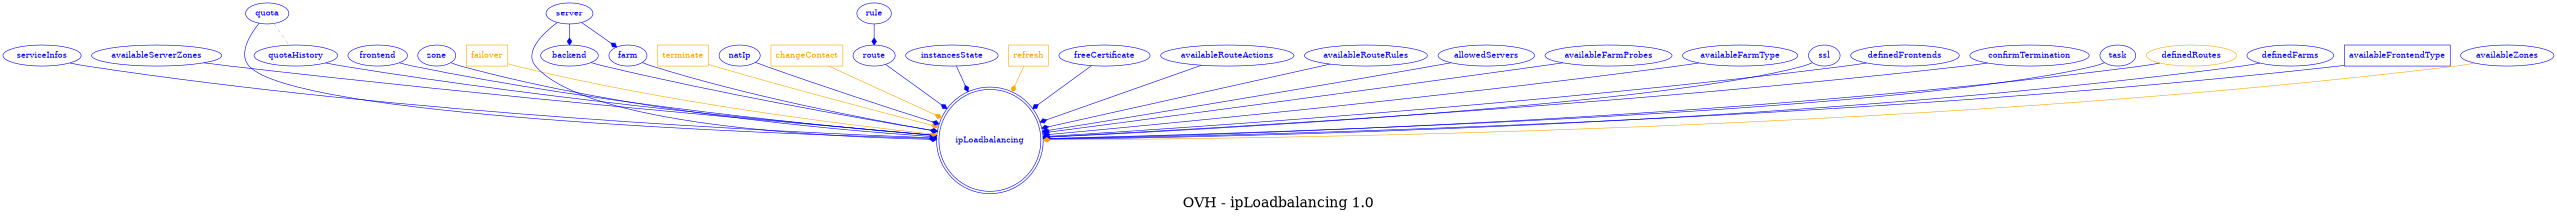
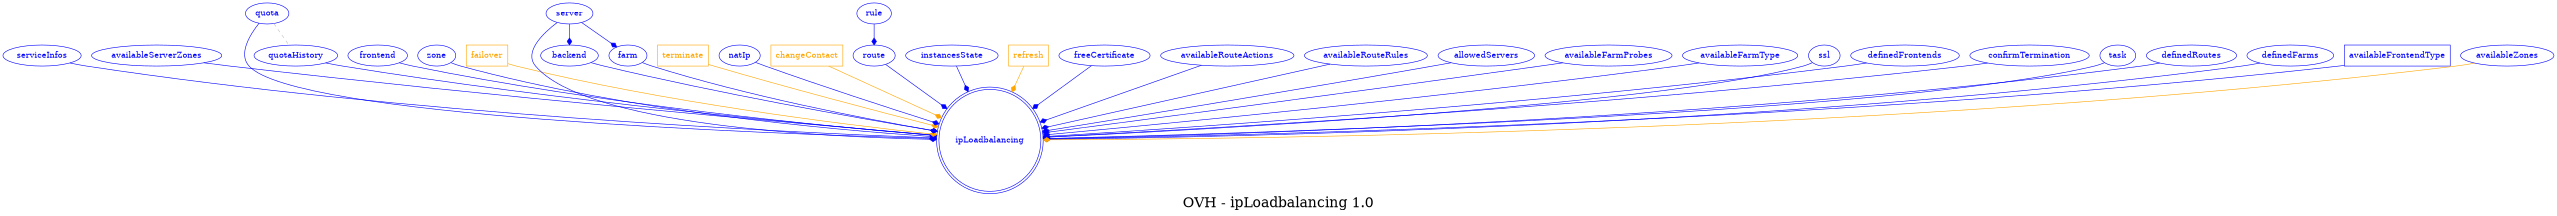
node "definedRoutes": color orange -> blue
